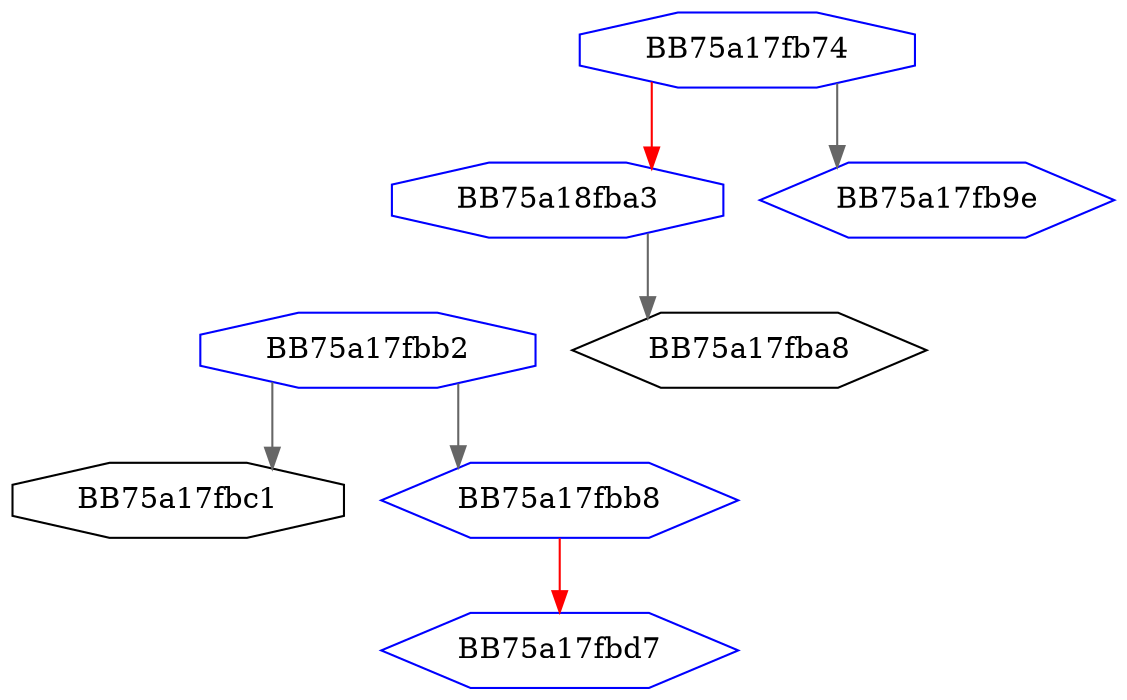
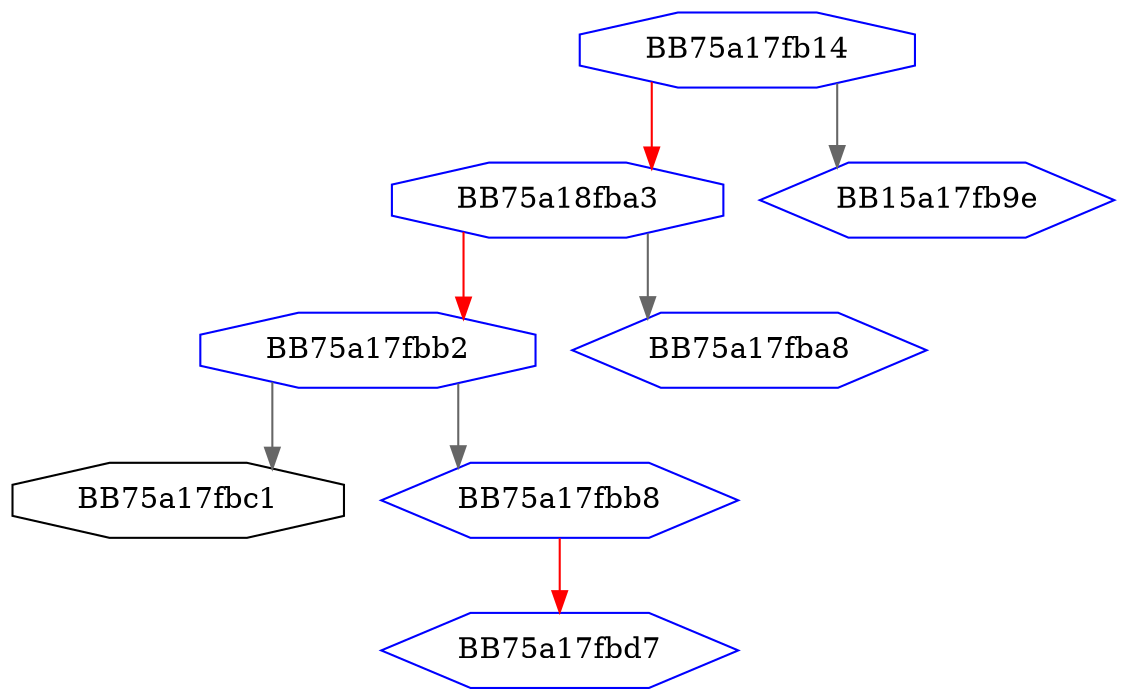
node "BB75a17fb74": label "BB75a17fb74" -> "BB75a17fb14"
node "BB75a17fb9e": label "BB75a17fb9e" -> "BB15a17fb9e"
edge "BB75a18fba3" -> "BB75a17fbb2": added
node "BB75a17fba8": color black -> blue
